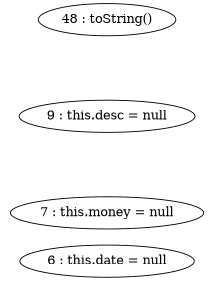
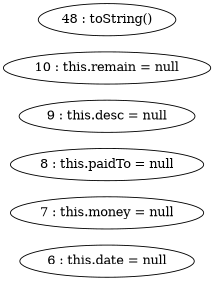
node "10 : this.remain = null": added
node "8 : this.paidTo = null": added
